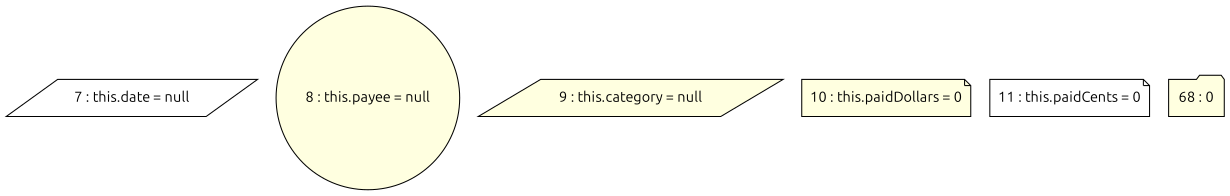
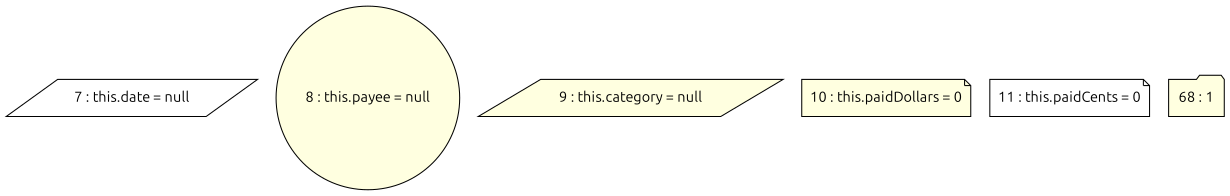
node "68 : 0": label "68 : 0" -> "68 : 1"
